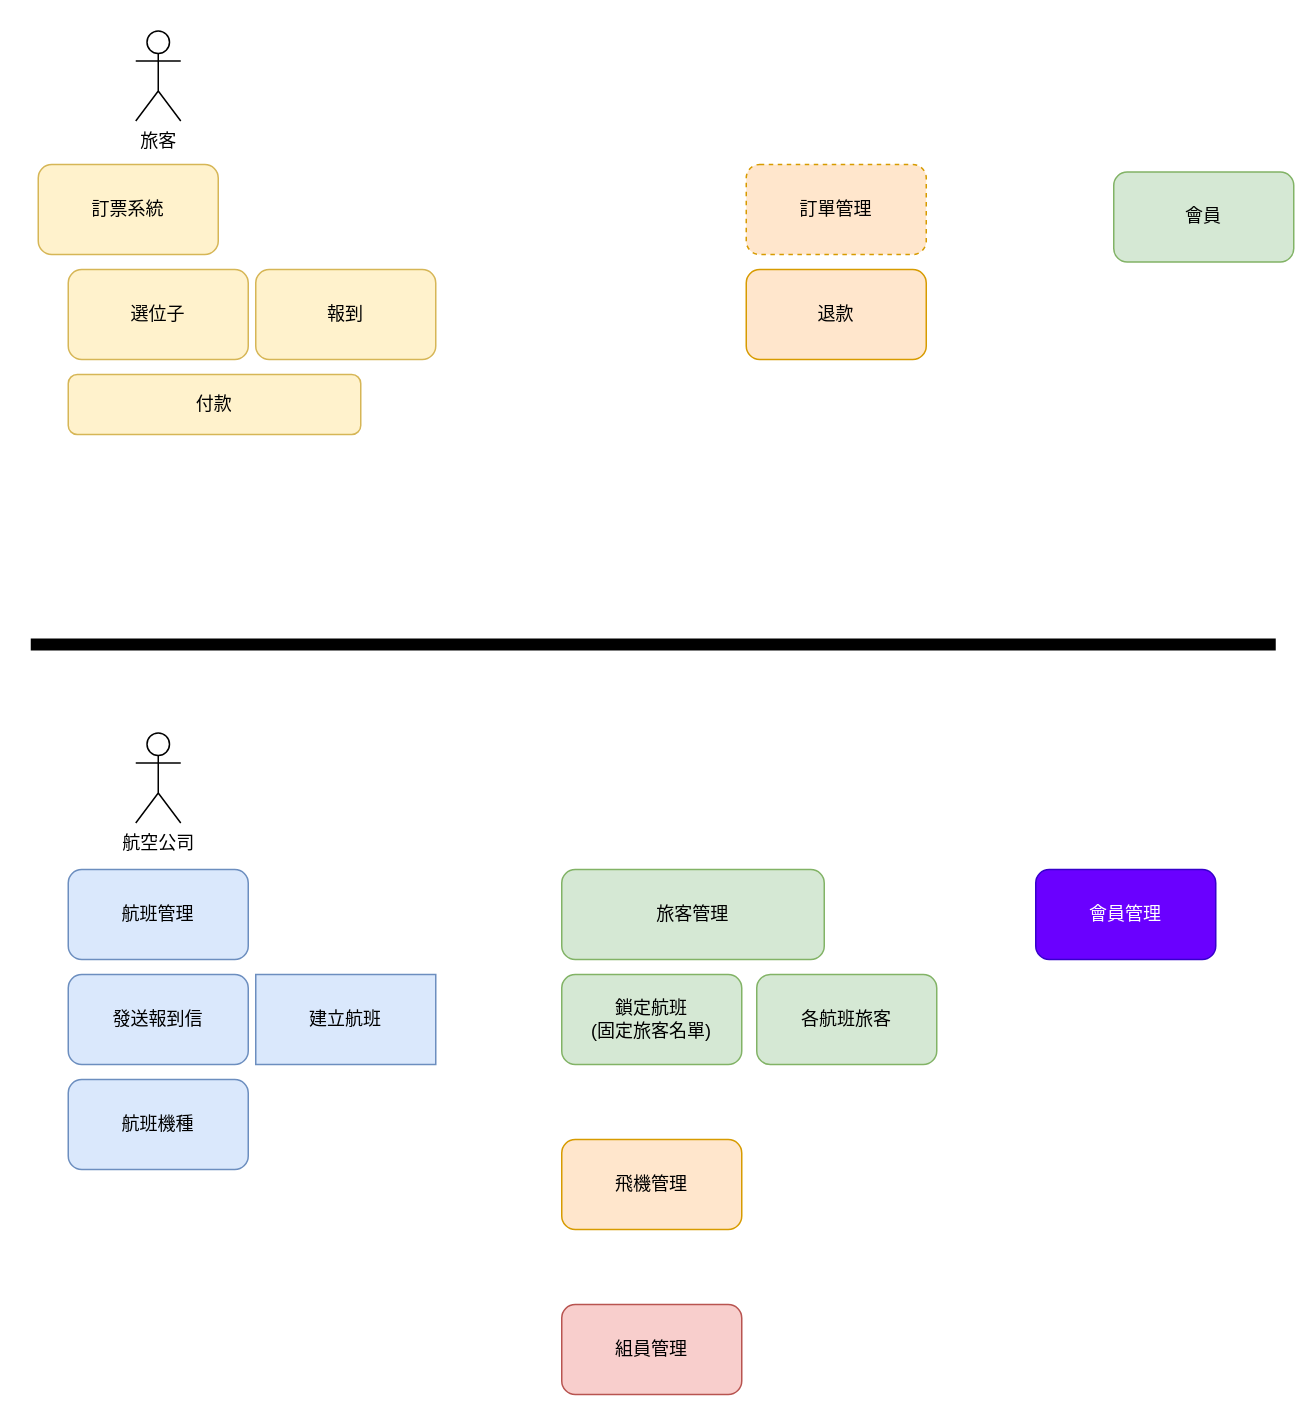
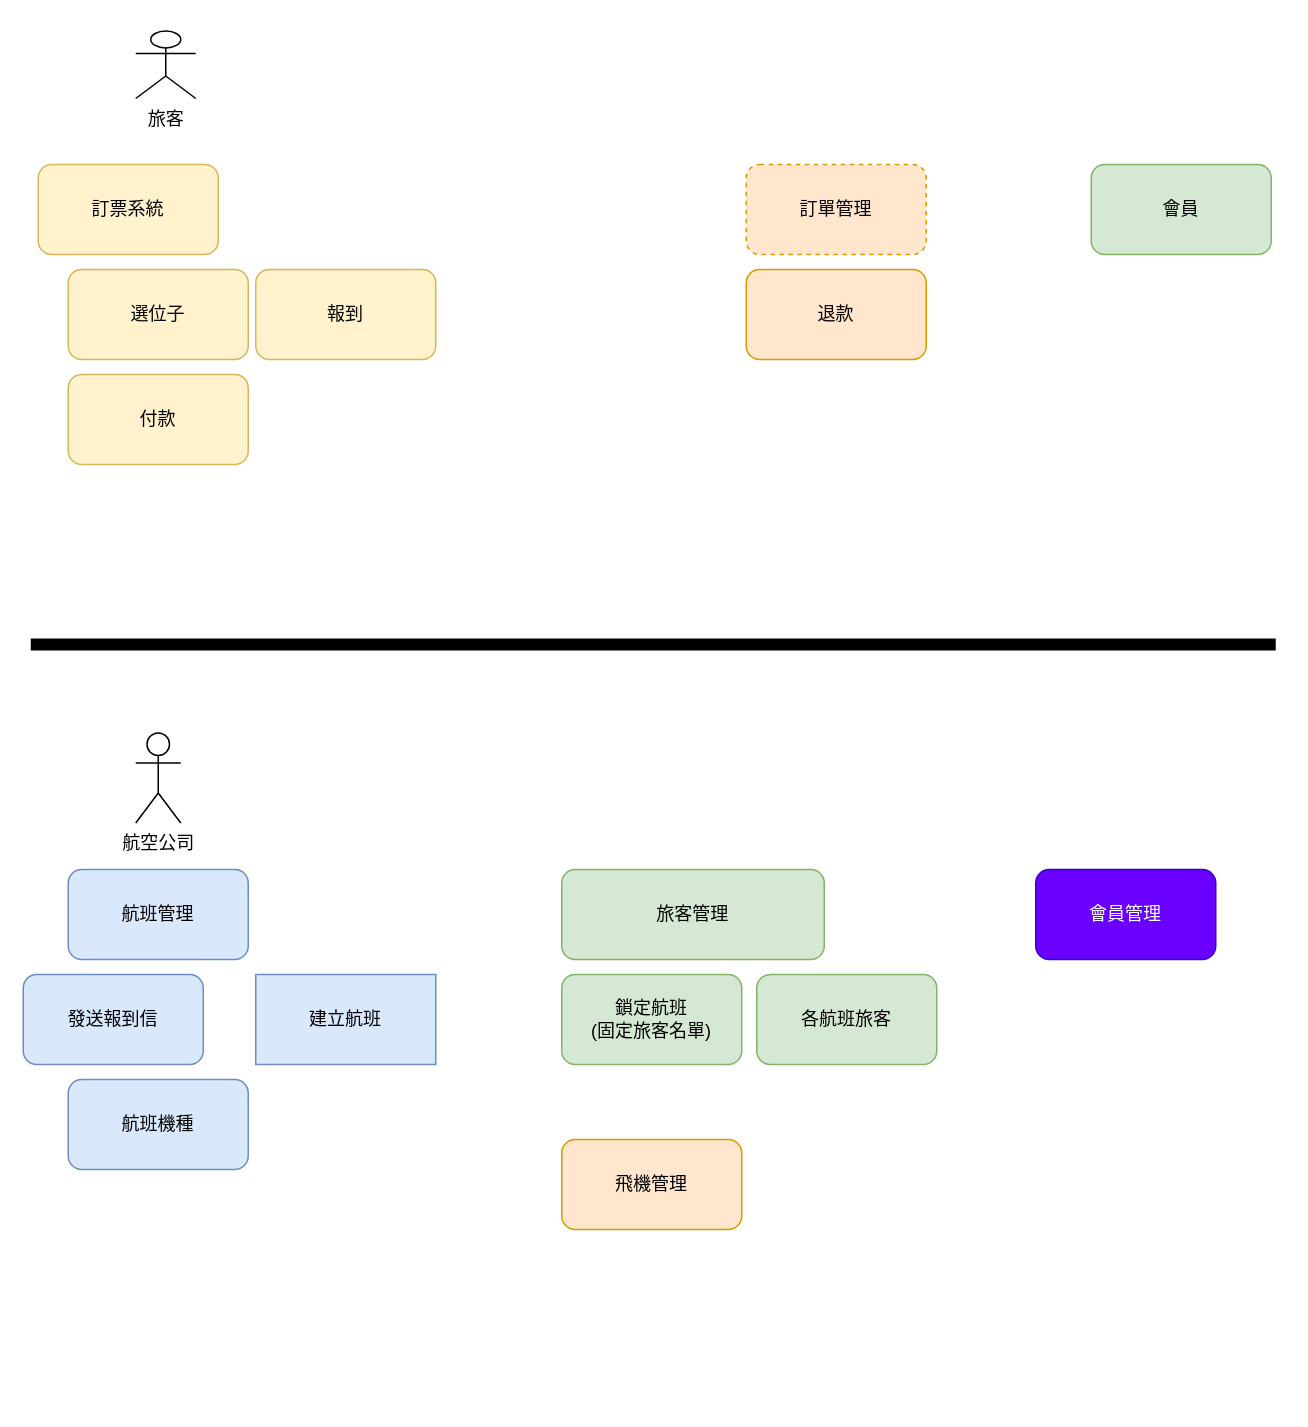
node "旅客": size 45x90 -> 60x68
node "會員": moved (1204, 217) -> (1181, 209)
node "付款": size 293x60 -> 180x90
node "發送報到信": moved (158, 1019) -> (113, 1019)
node "組員管理": removed
